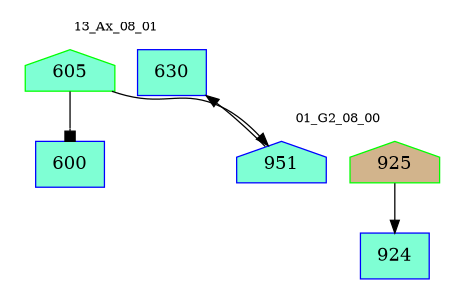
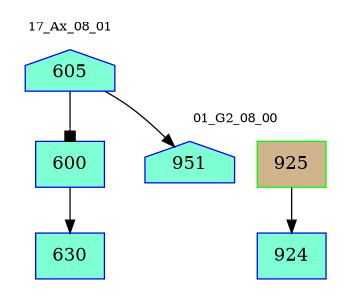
cluster "13_Ax_08_01": label "13_Ax_08_01" -> "17_Ax_08_01"
node "605": color green -> blue
edge "951" -> "630": now "600" -> "630"
node "925": shape house -> box
